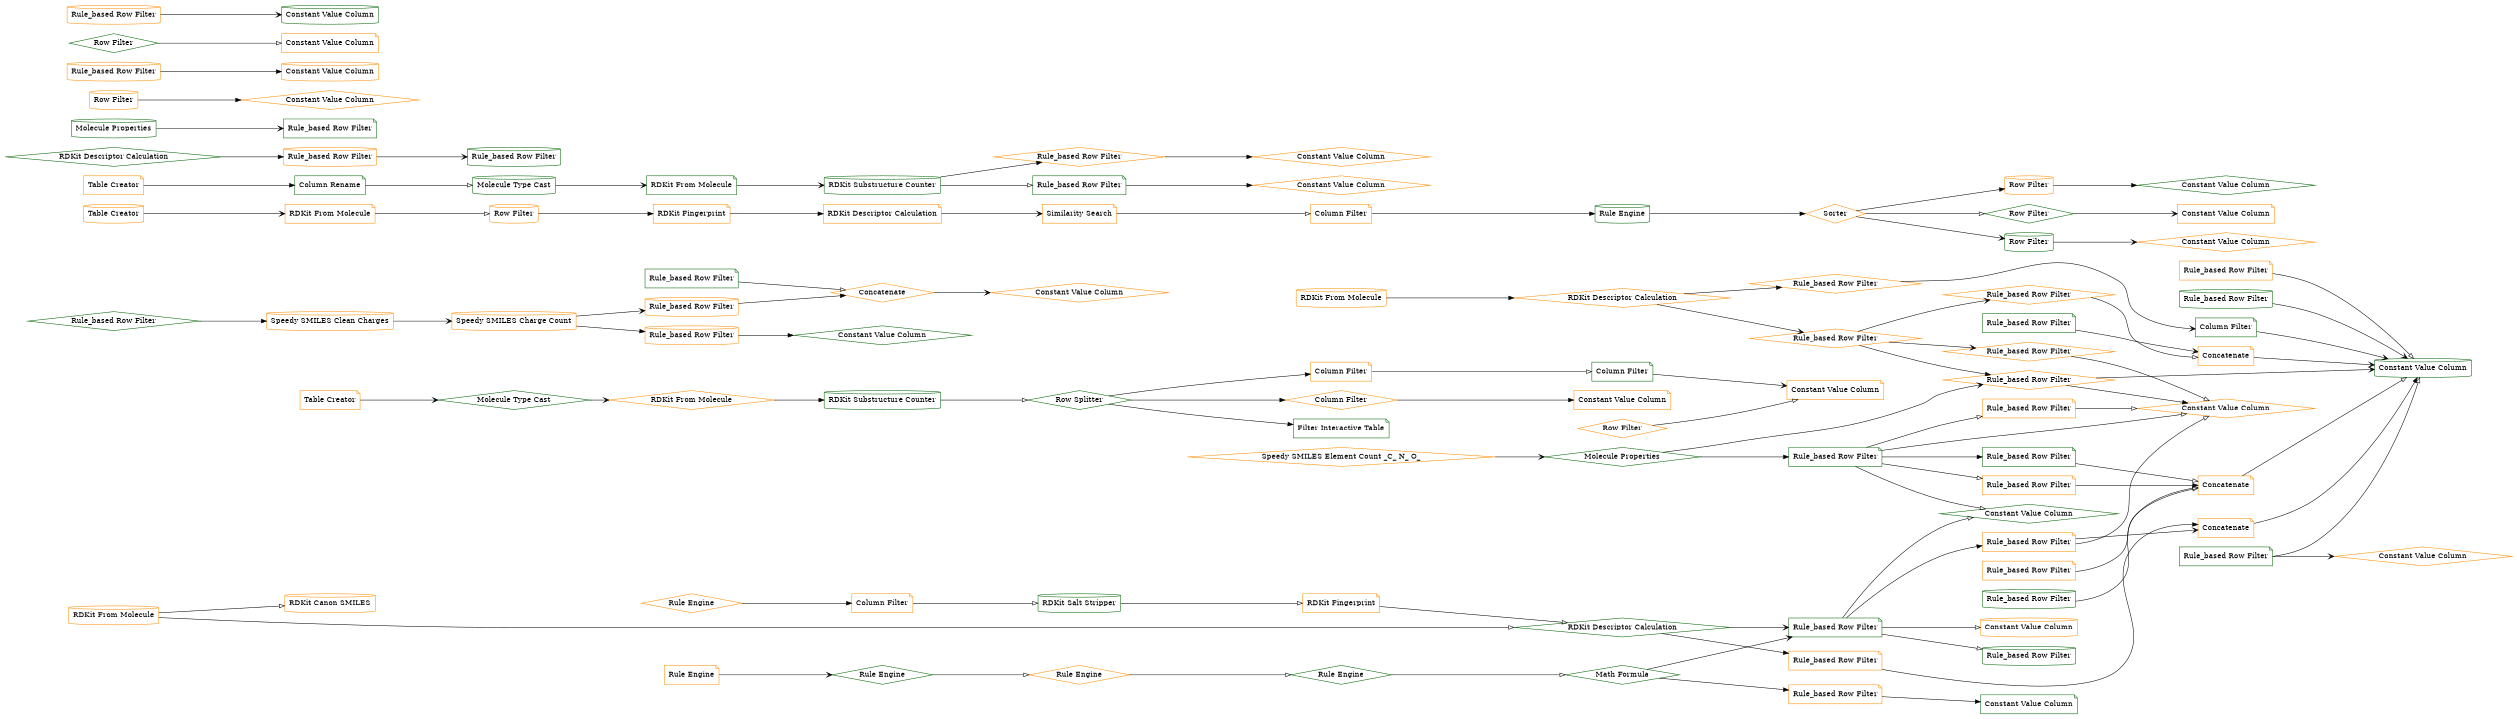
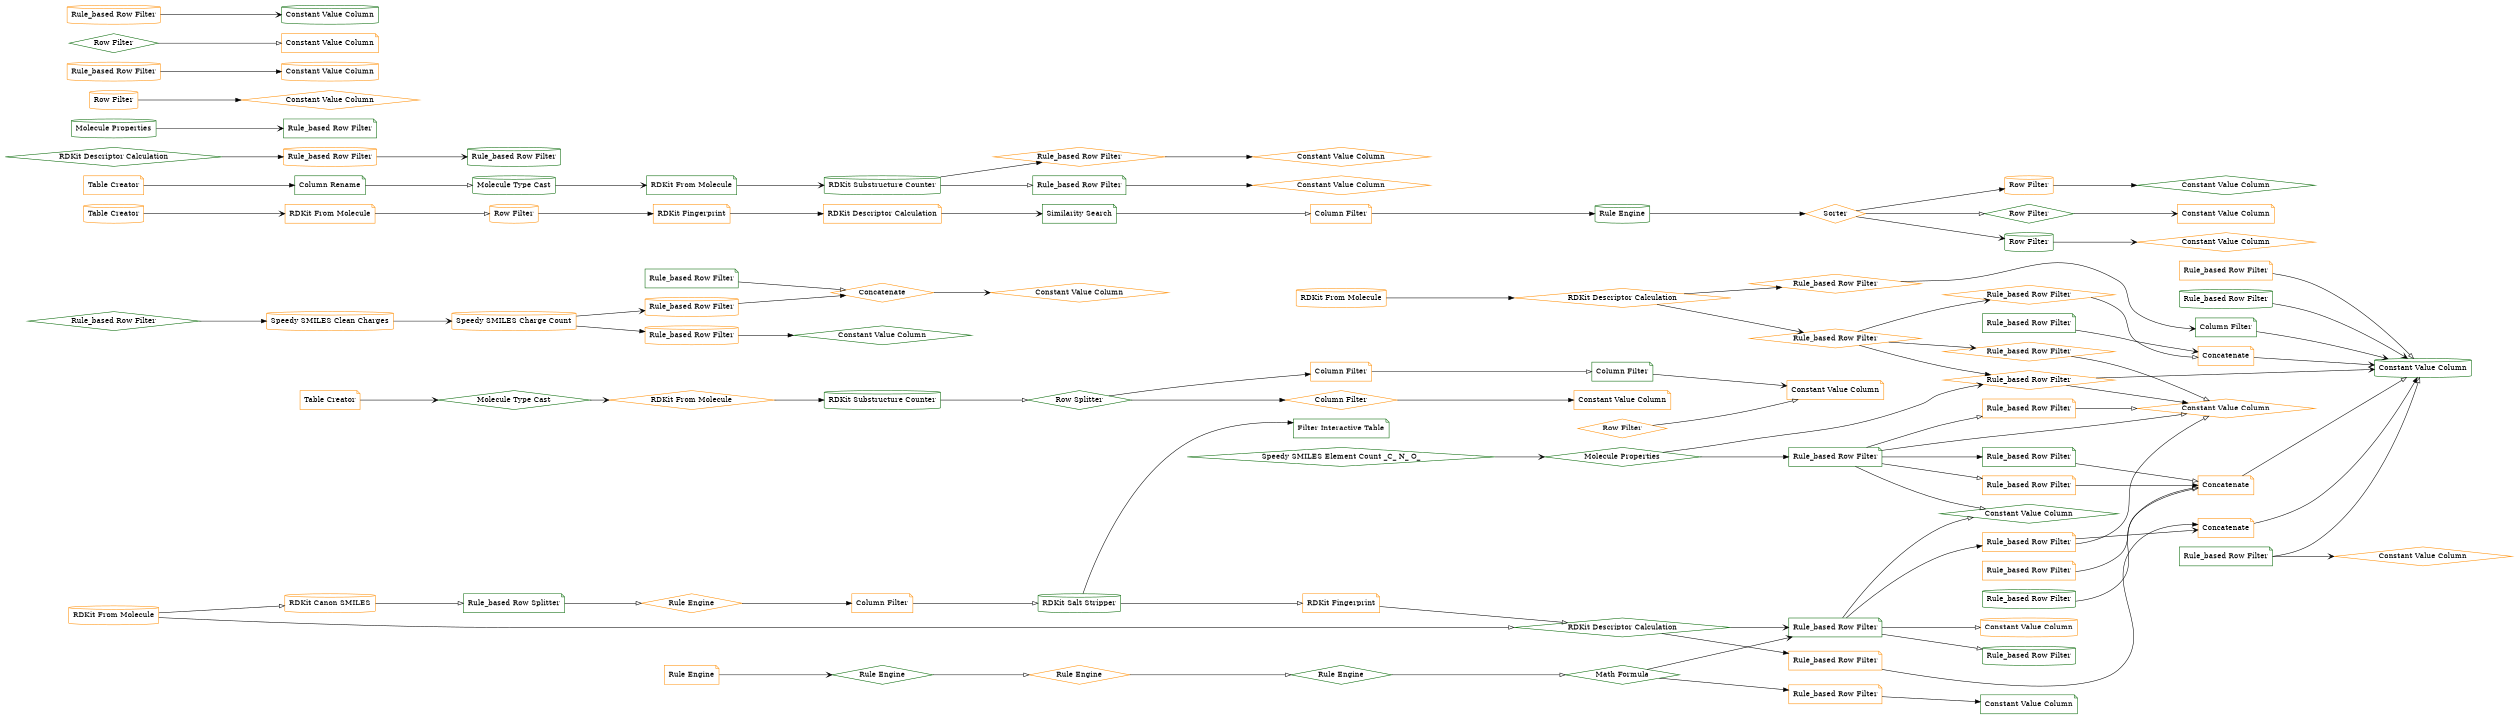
node "Similarity Search": color darkorange -> darkgreen
edge "Row Splitter" -> "Filter Interactive Table": now "RDKit Salt Stripper" -> "Filter Interactive Table"
node "Speedy SMILES Element Count _C_ N_ O_": color darkorange -> darkgreen
node "Rule_based Row Splitter": added
